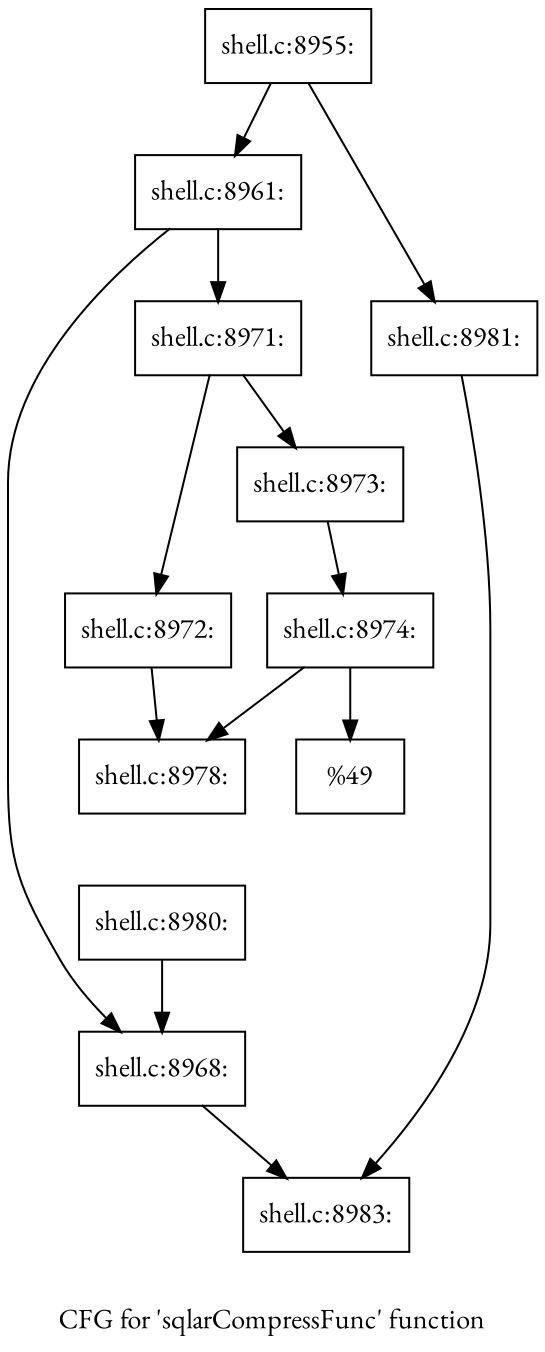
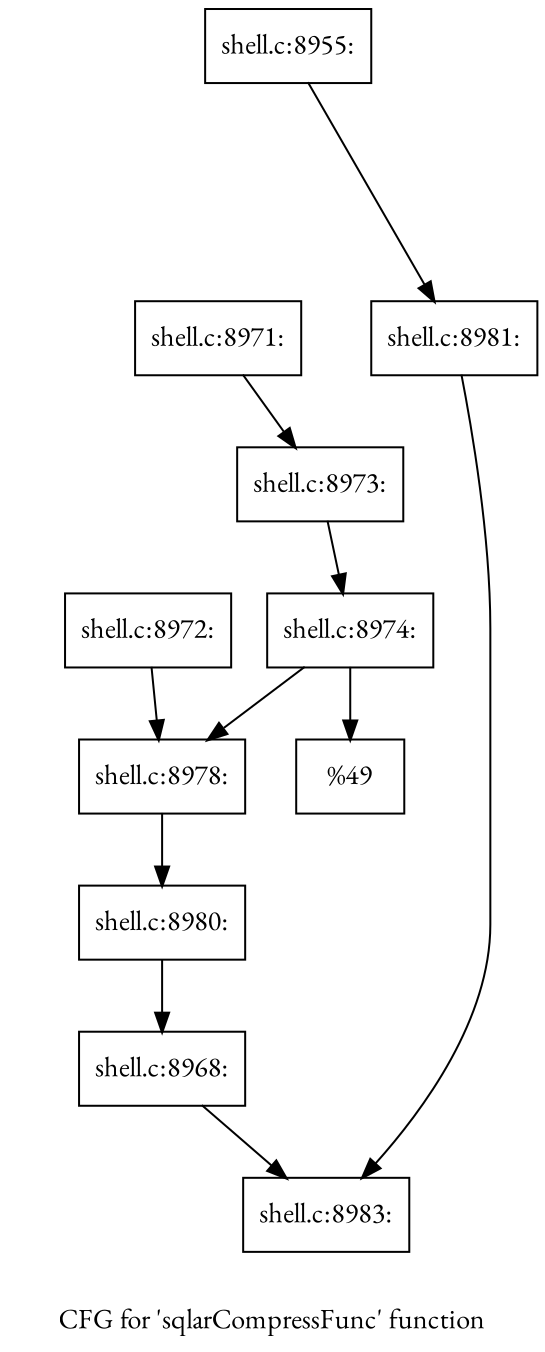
node "shell.c:8961:": removed
edge "shell.c:8971:" -> "shell.c:8972:": removed
edge "shell.c:8978:" -> "shell.c:8980:": added
